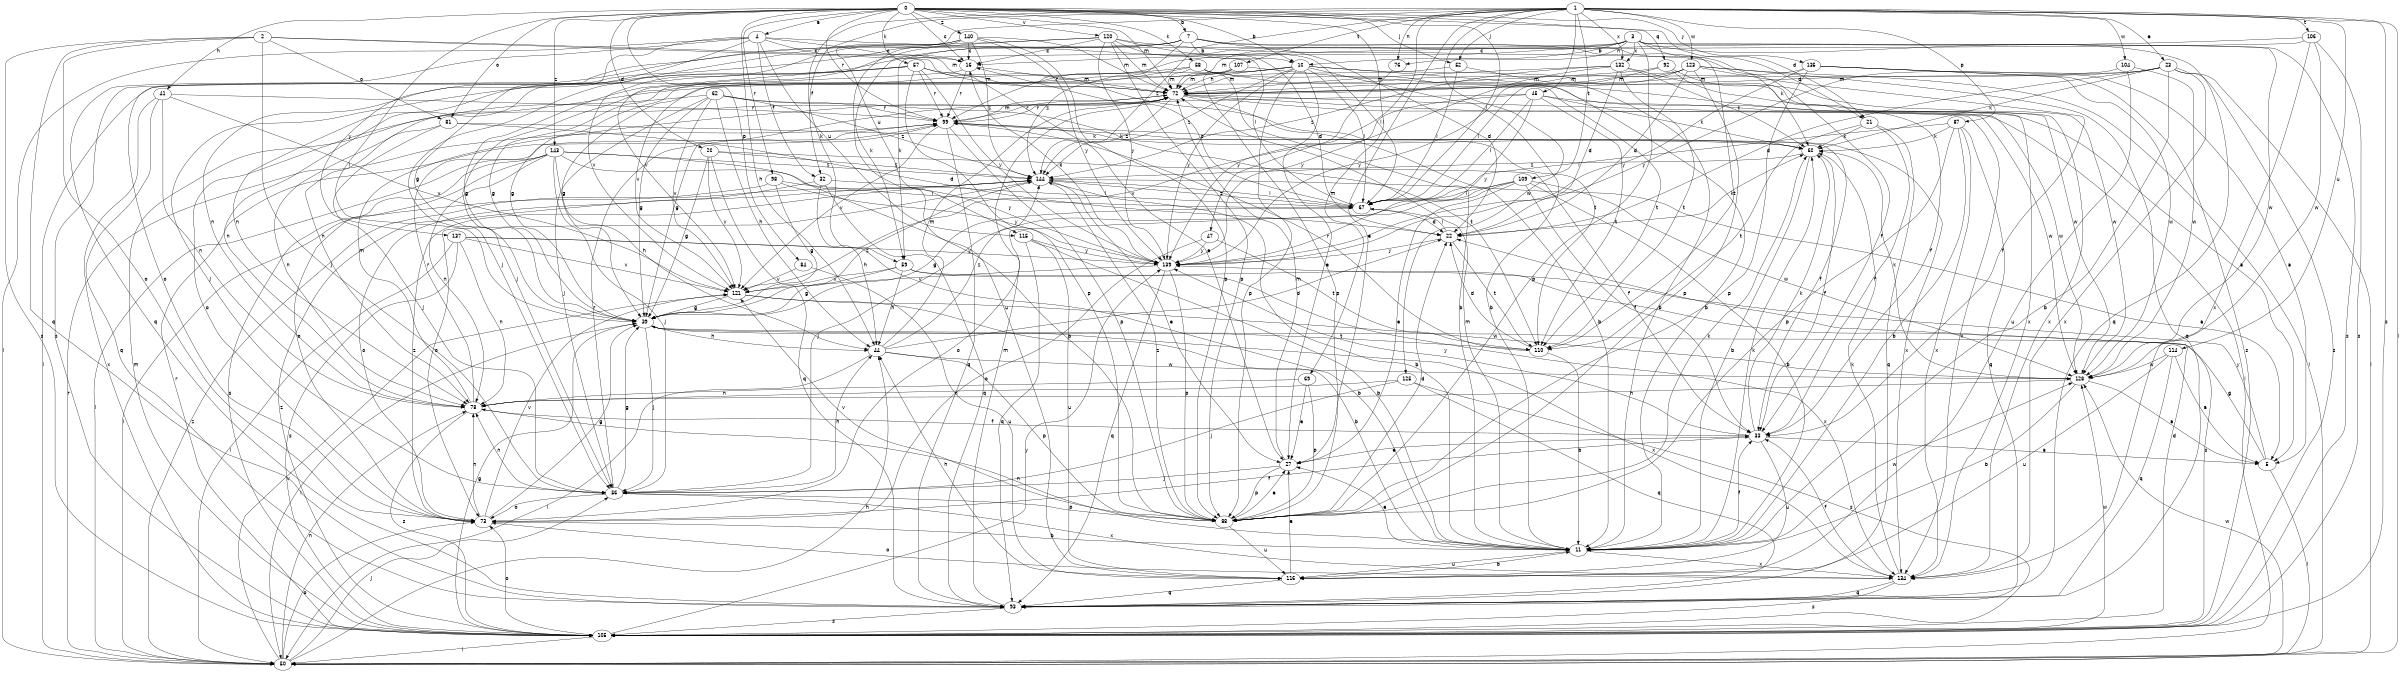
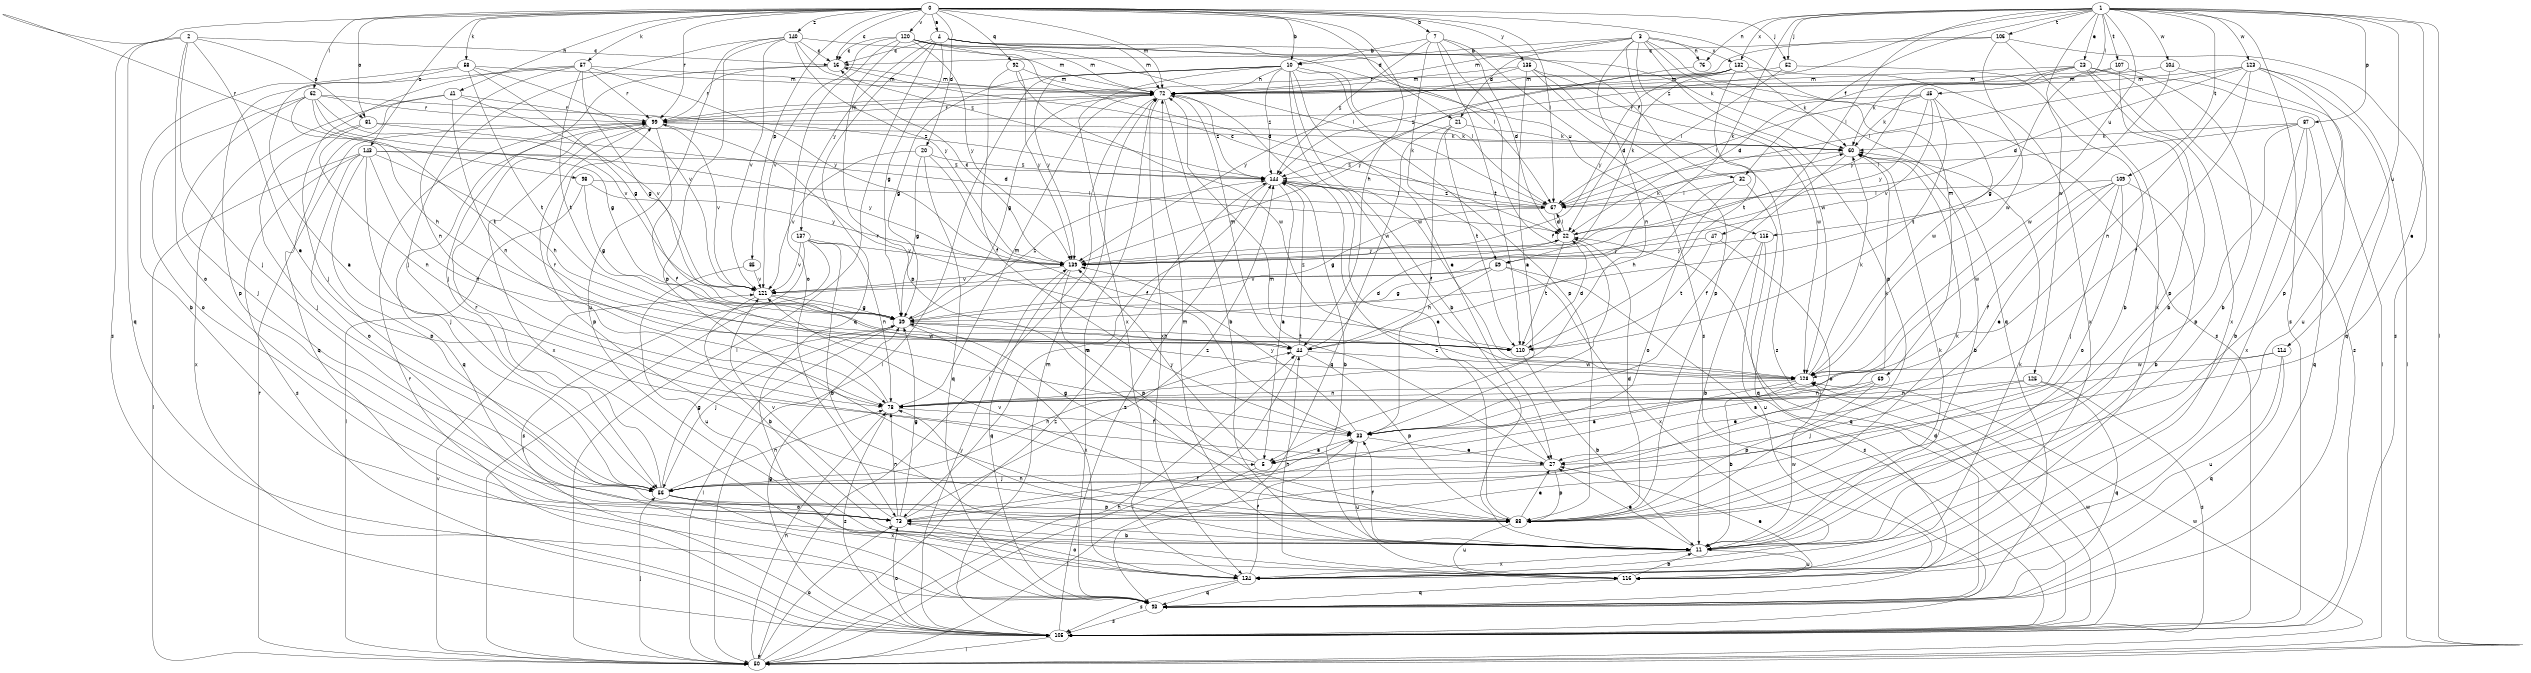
edge "0" -> "39": now "0" -> "62"
edge "7" -> "78": removed, label "n"
node "84": label "84" -> "85"
